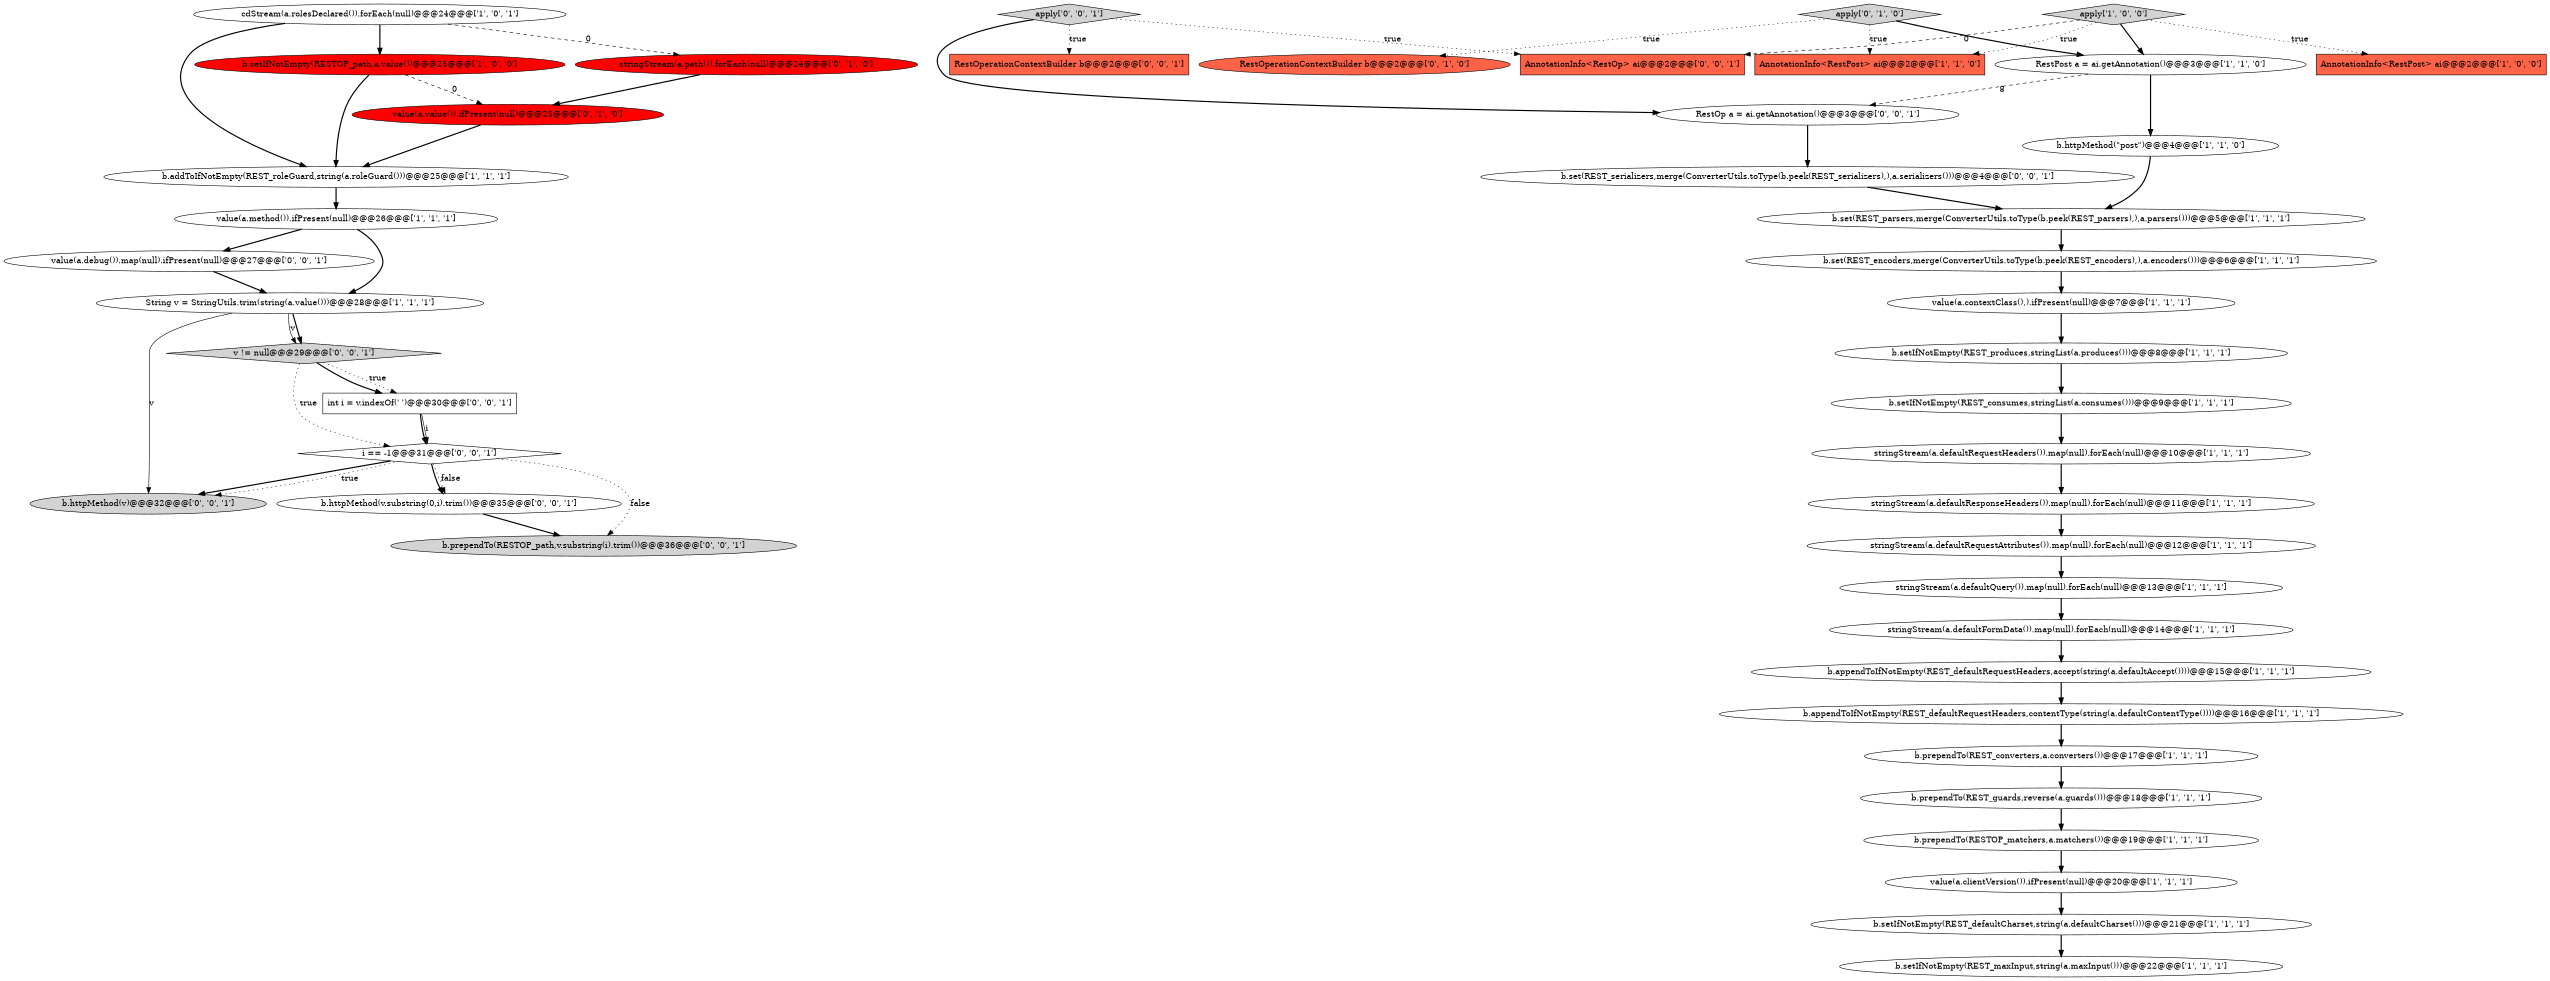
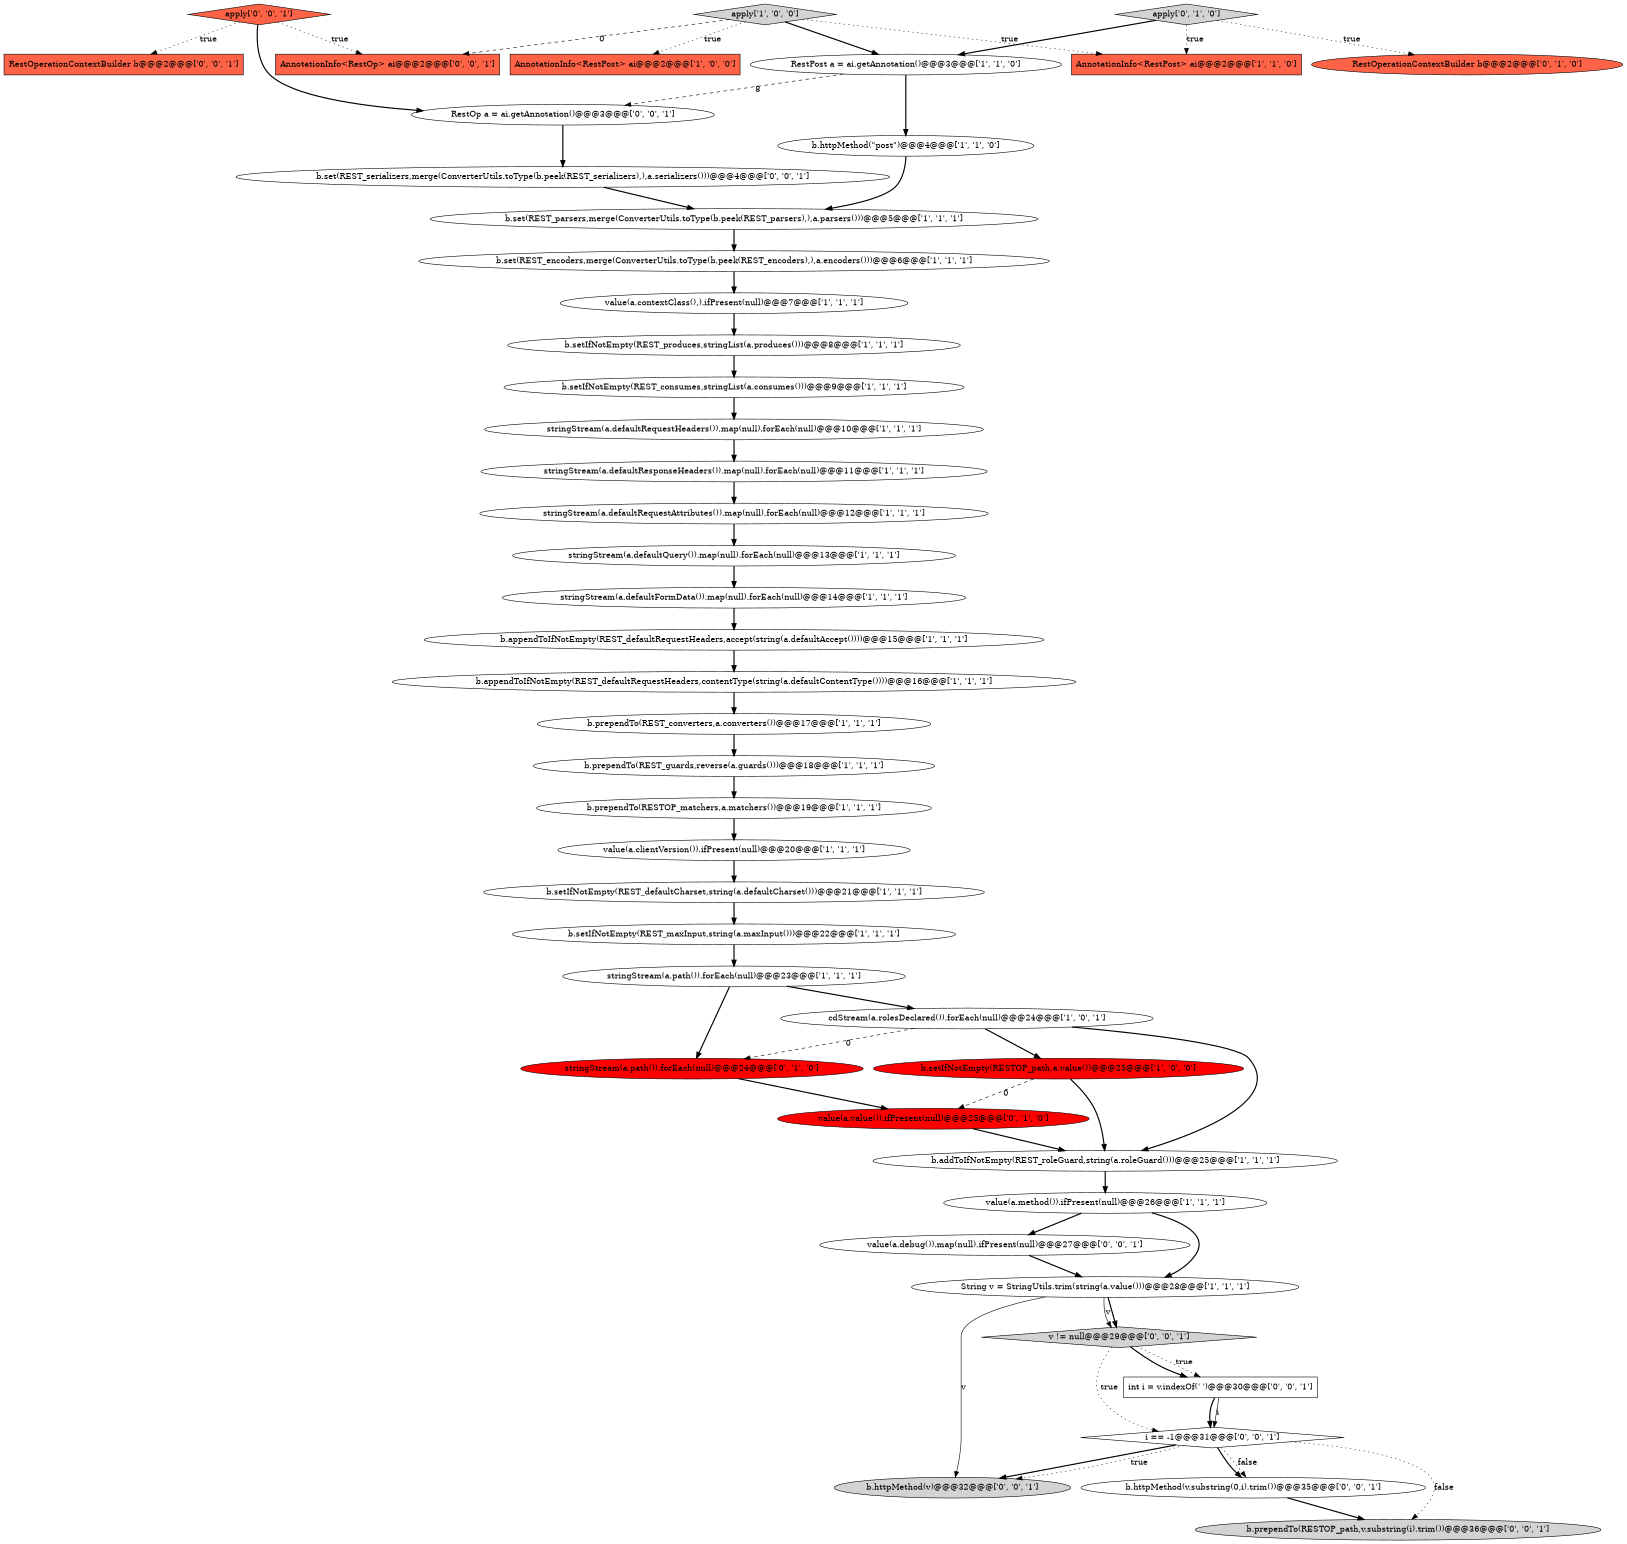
node "apply['0', '0', '1']": fillcolor lightgray -> tomato
node "stringStream(a.path()).forEach(null)@@@23@@@['1', '1', '1']": added
